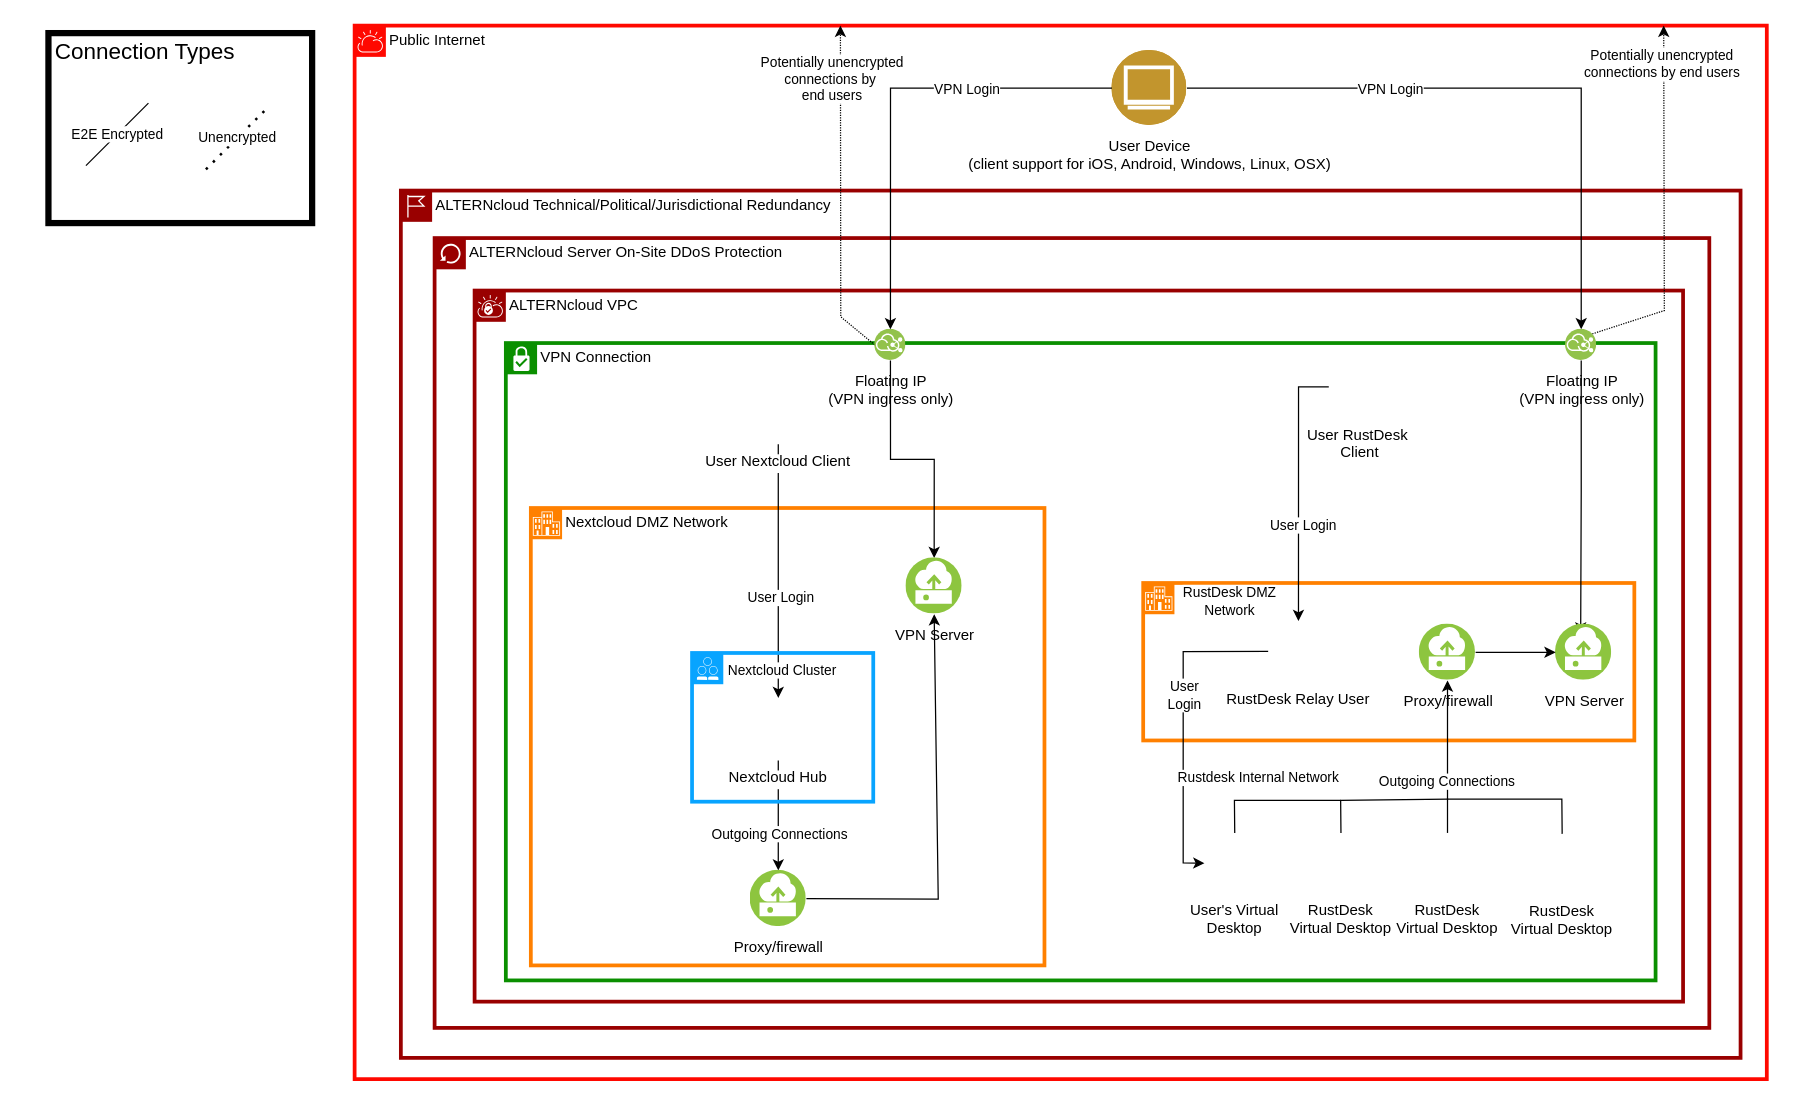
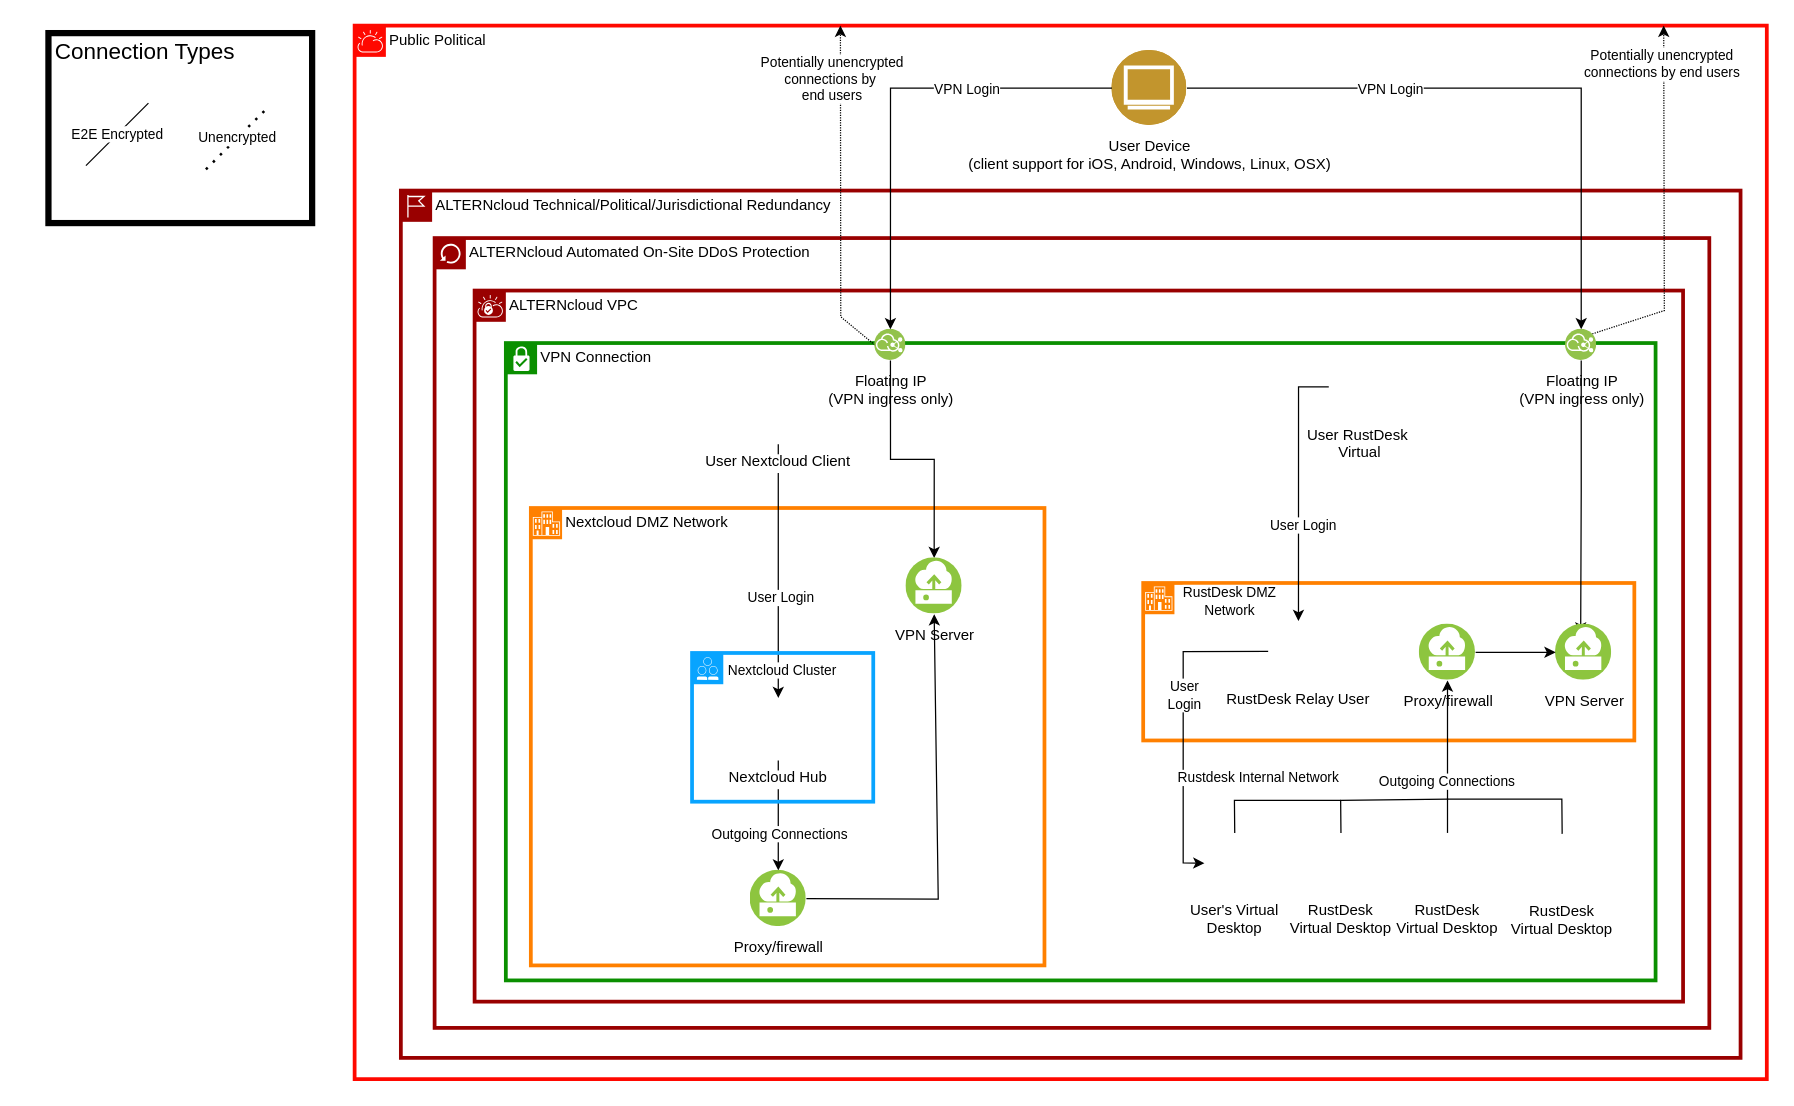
node "Public Internet": label "Public Internet" -> "Public Political"
node "ALTERNcloud Server On-Site DDoS Protection": label "ALTERNcloud Server On-Site DDoS Protection" -> "ALTERNcloud Automated On-Site DDoS Protection"
node "User RustDesk Client": label "User RustDesk Client" -> "User RustDesk Virtual"
